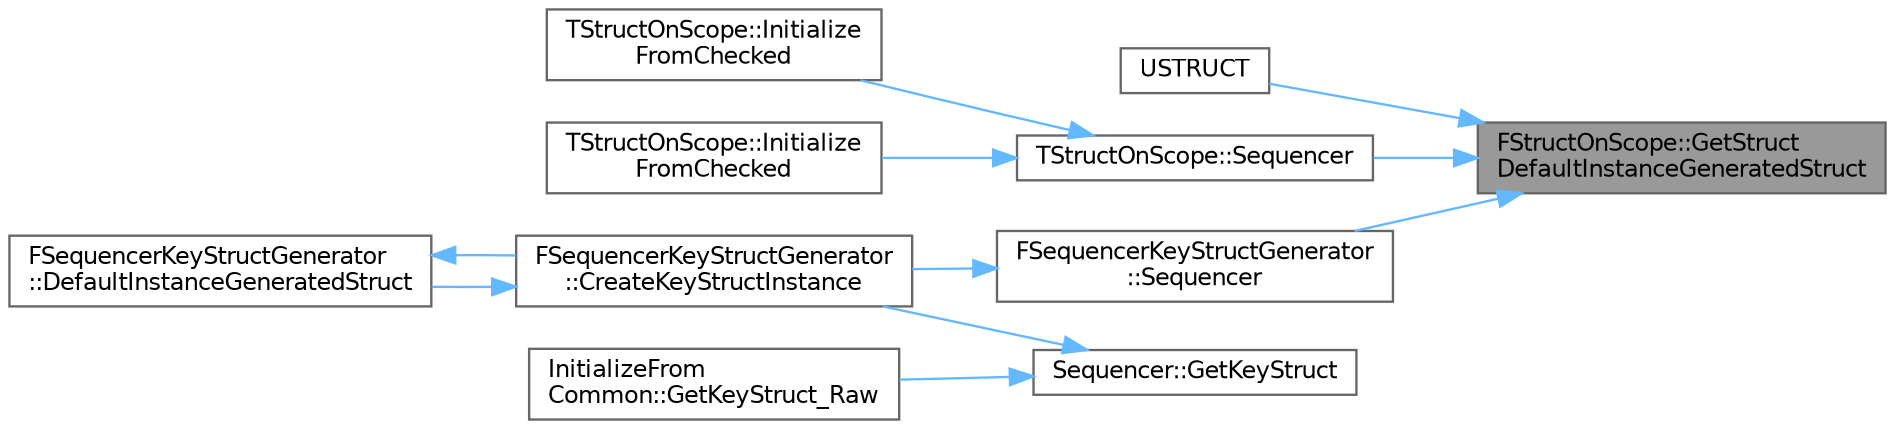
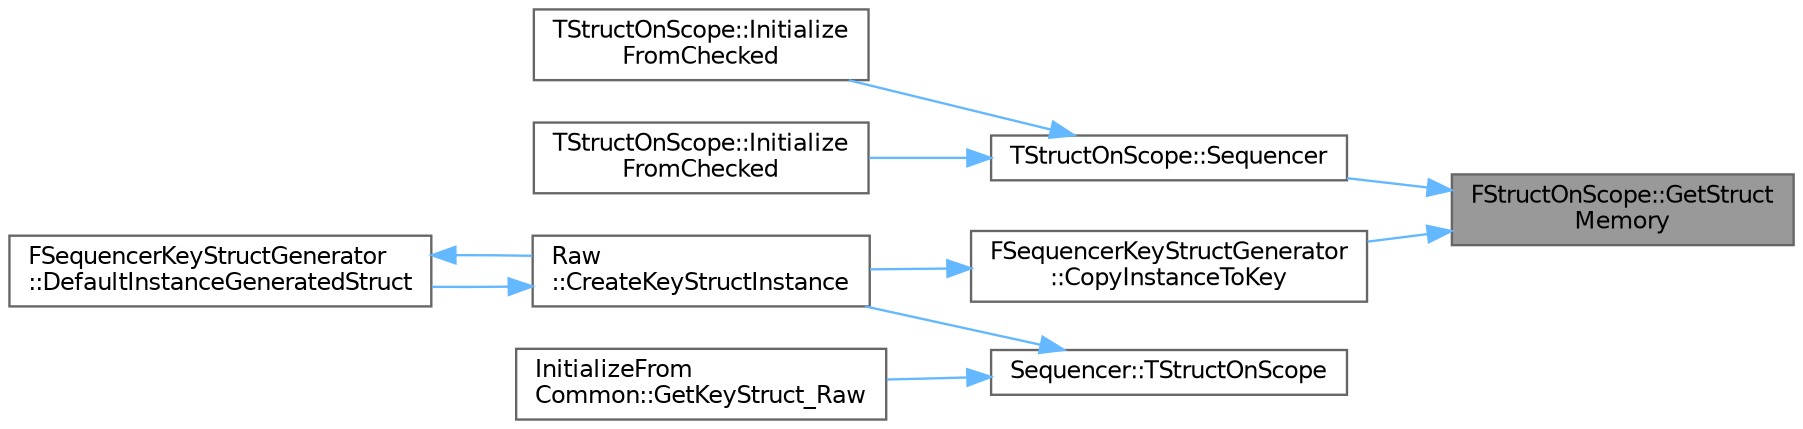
node "USTRUCT": removed
node "FStructOnScope::GetStruct DefaultInstanceGeneratedStruct": label "FStructOnScope::GetStruct DefaultInstanceGeneratedStruct" -> "FStructOnScope::GetStruct Memory"
node "FSequencerKeyStructGenerator ::Sequencer": label "FSequencerKeyStructGenerator ::Sequencer" -> "FSequencerKeyStructGenerator ::CopyInstanceToKey"
node "FSequencerKeyStructGenerator ::CreateKeyStructInstance": label "FSequencerKeyStructGenerator ::CreateKeyStructInstance" -> "Raw ::CreateKeyStructInstance"
node "Sequencer::GetKeyStruct": label "Sequencer::GetKeyStruct" -> "Sequencer::TStructOnScope"
